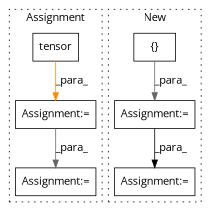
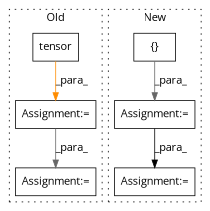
cluster "Assignment": label "Assignment" -> "Old"
